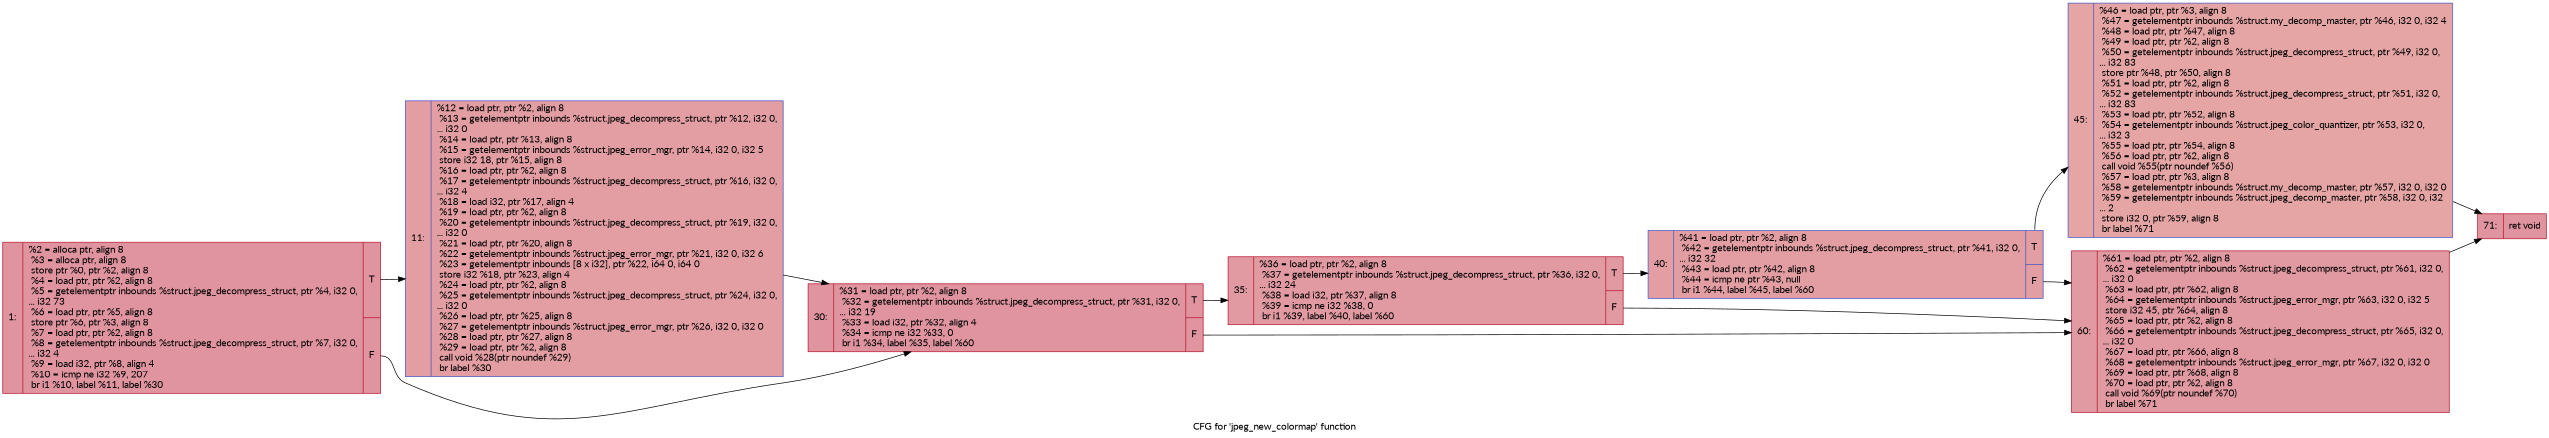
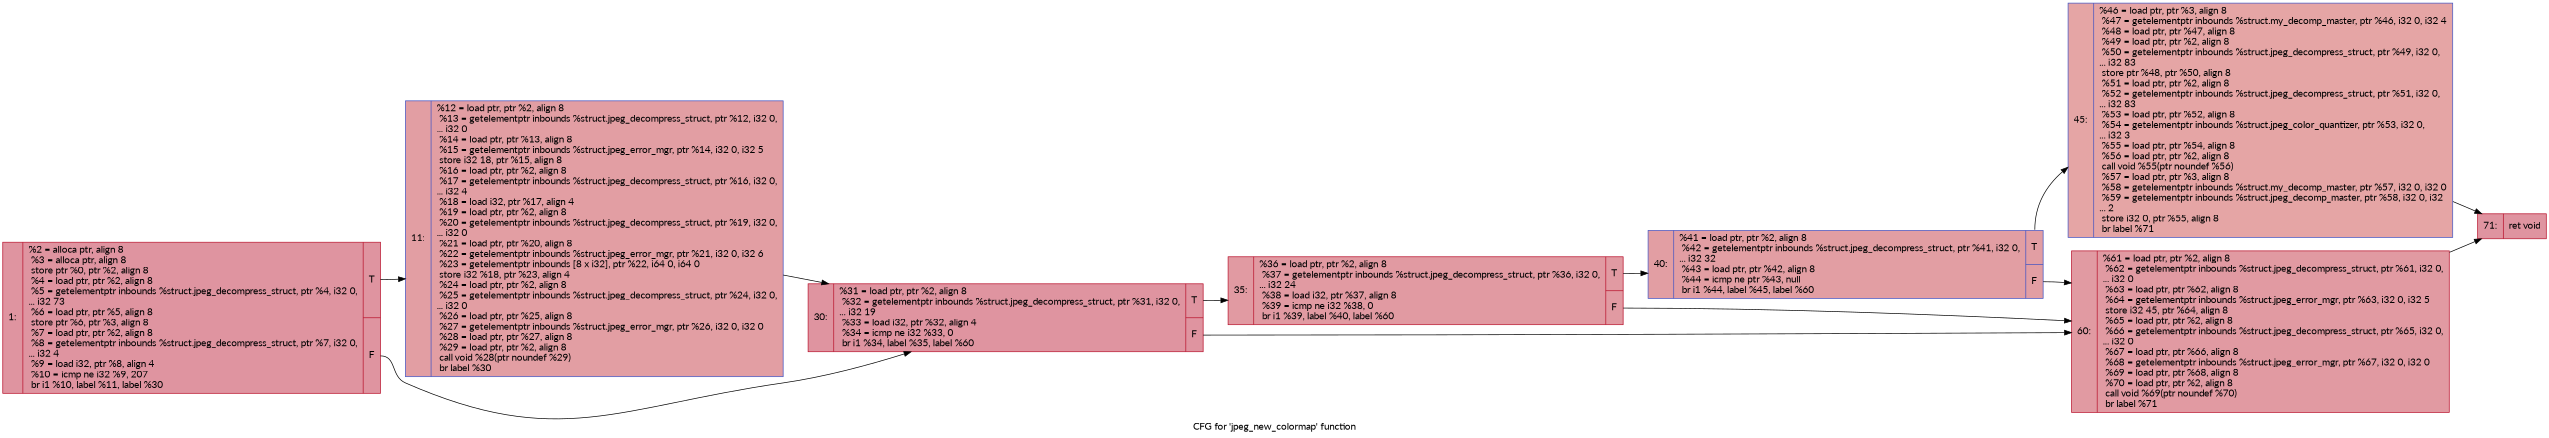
node "45:": text "store i32 0, ptr %59, align 8" -> "store i32 0, ptr %55, align 8"
